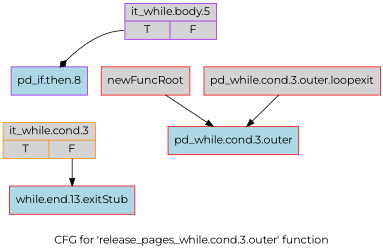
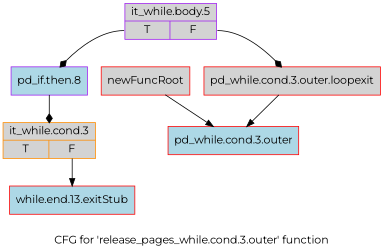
edge "it_while.body.5" -> "pd_while.cond.3.outer.loopexit": added
edge "pd_if.then.8" -> "it_while.cond.3": added
